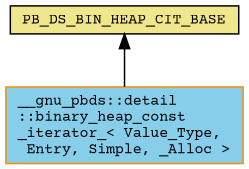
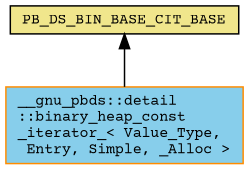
node "PB_DS_BIN_HEAP_CIT_BASE": label "PB_DS_BIN_HEAP_CIT_BASE" -> "PB_DS_BIN_BASE_CIT_BASE"
